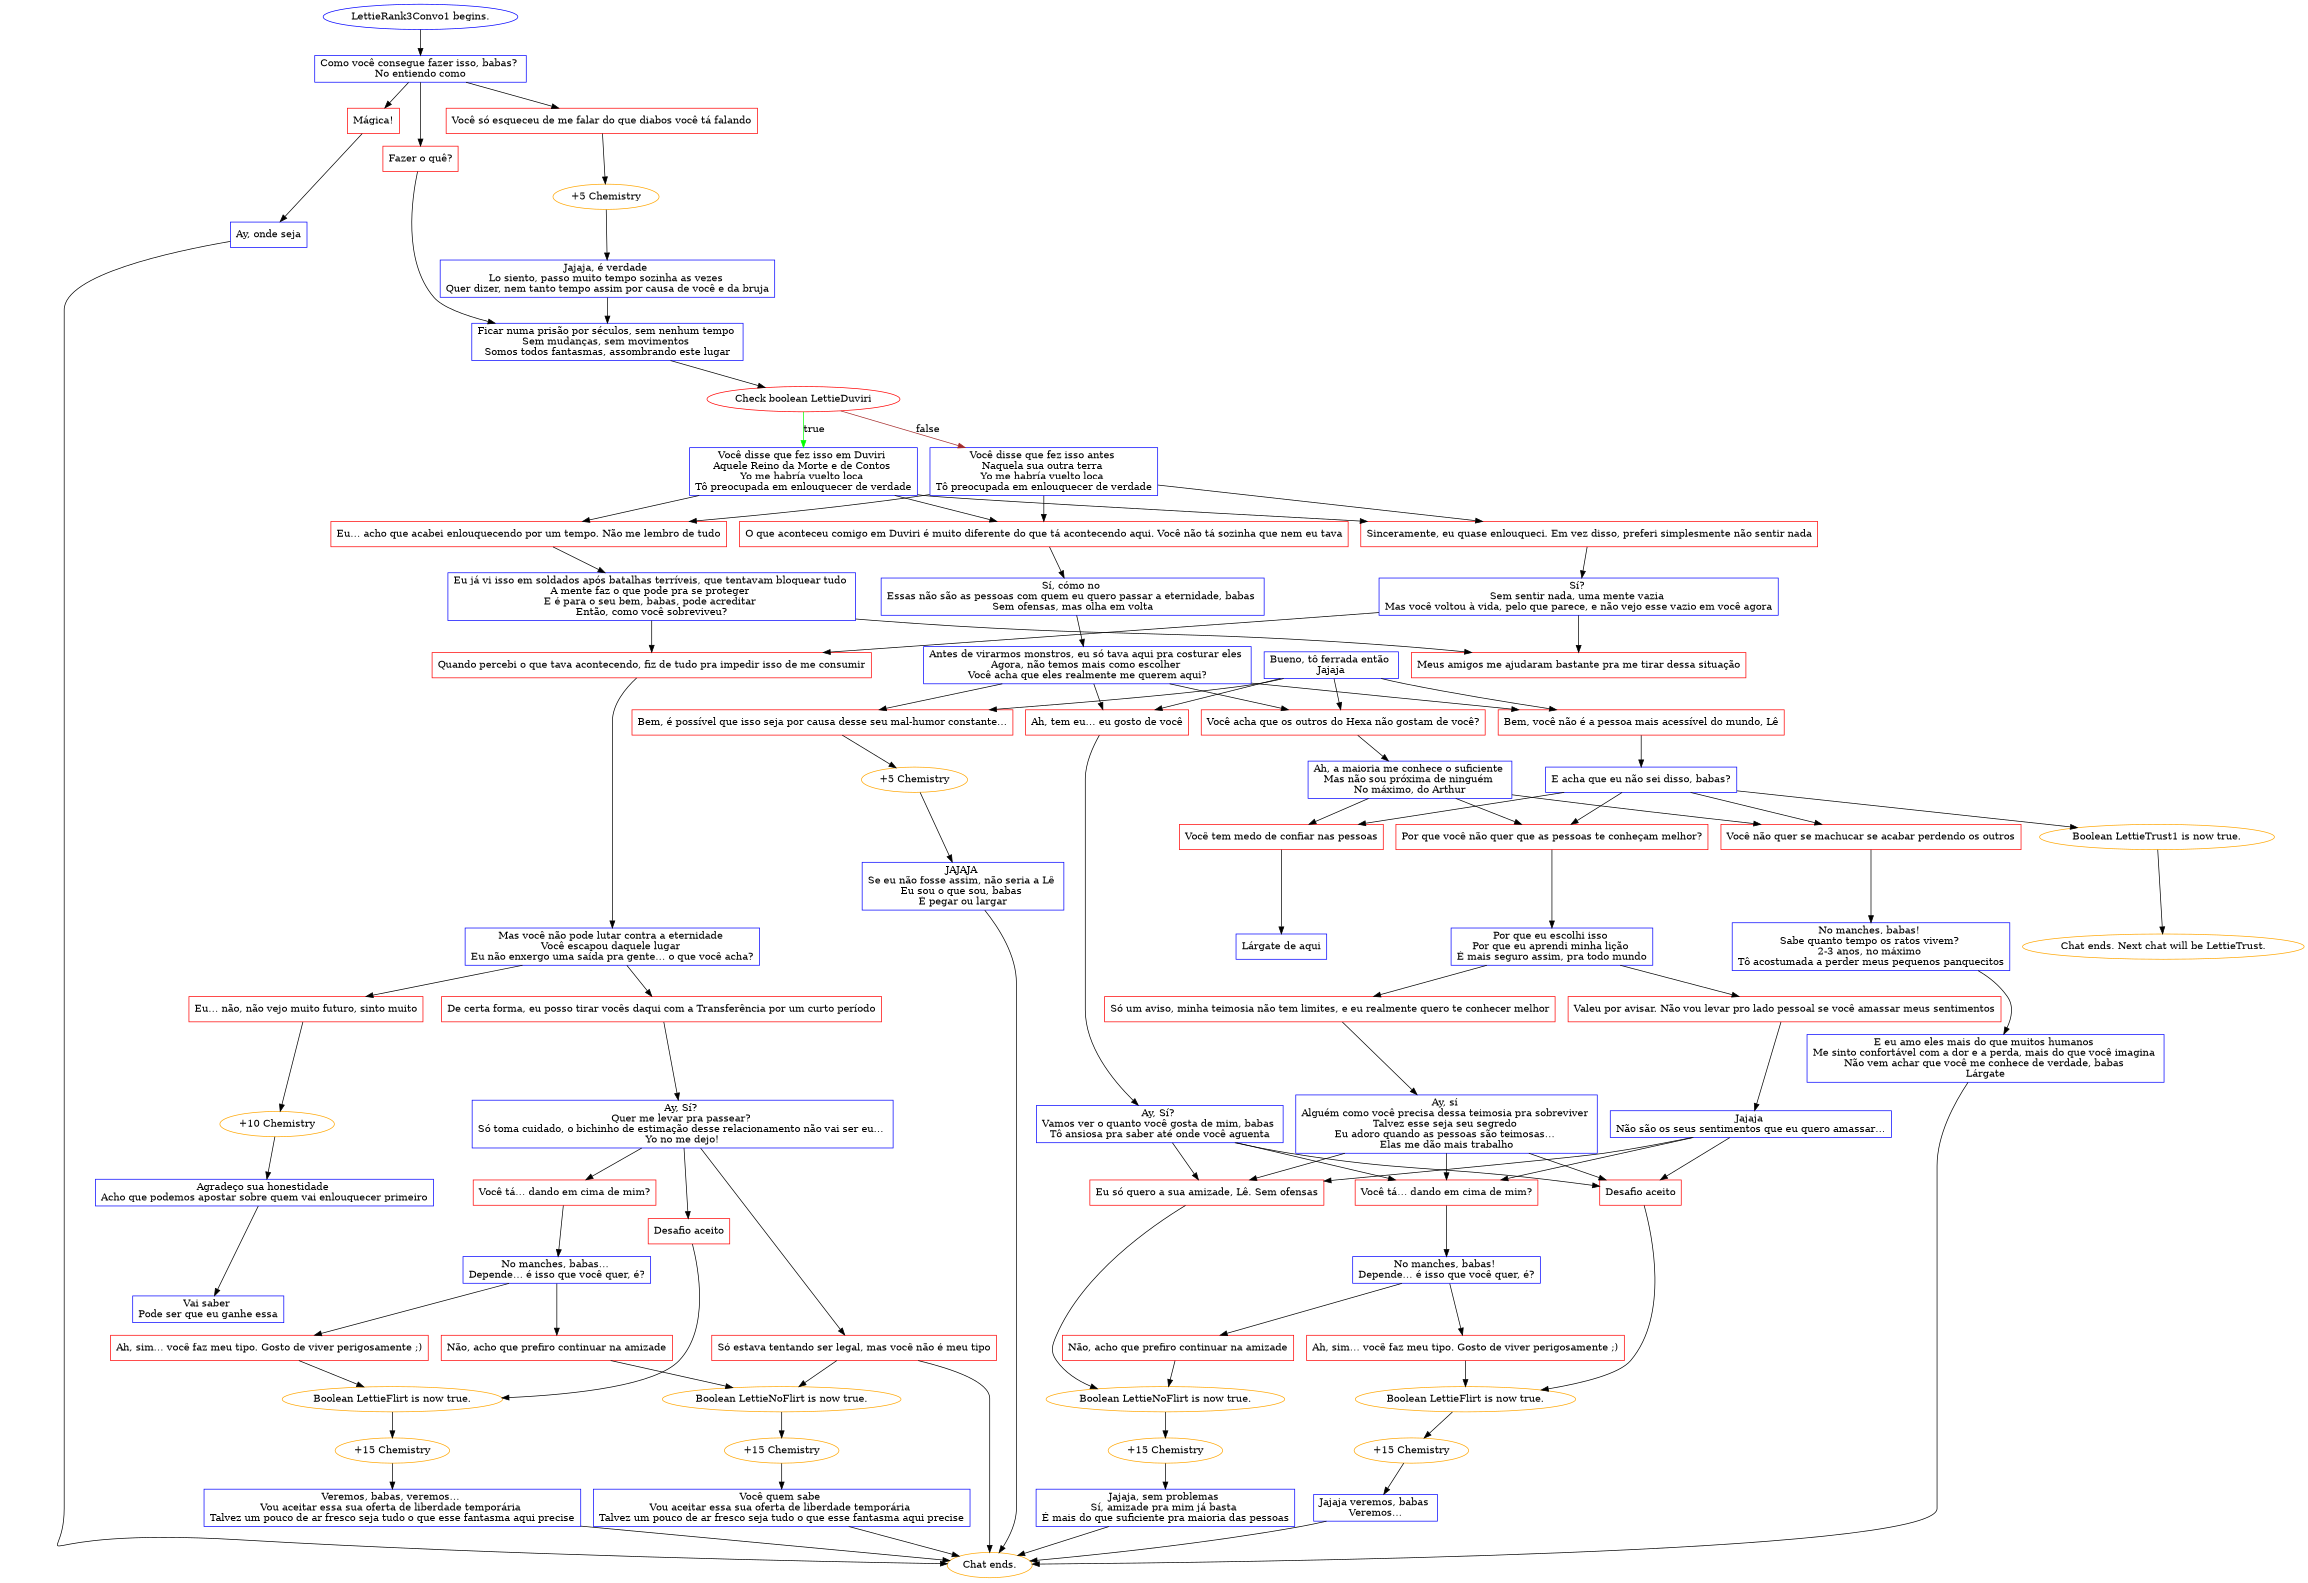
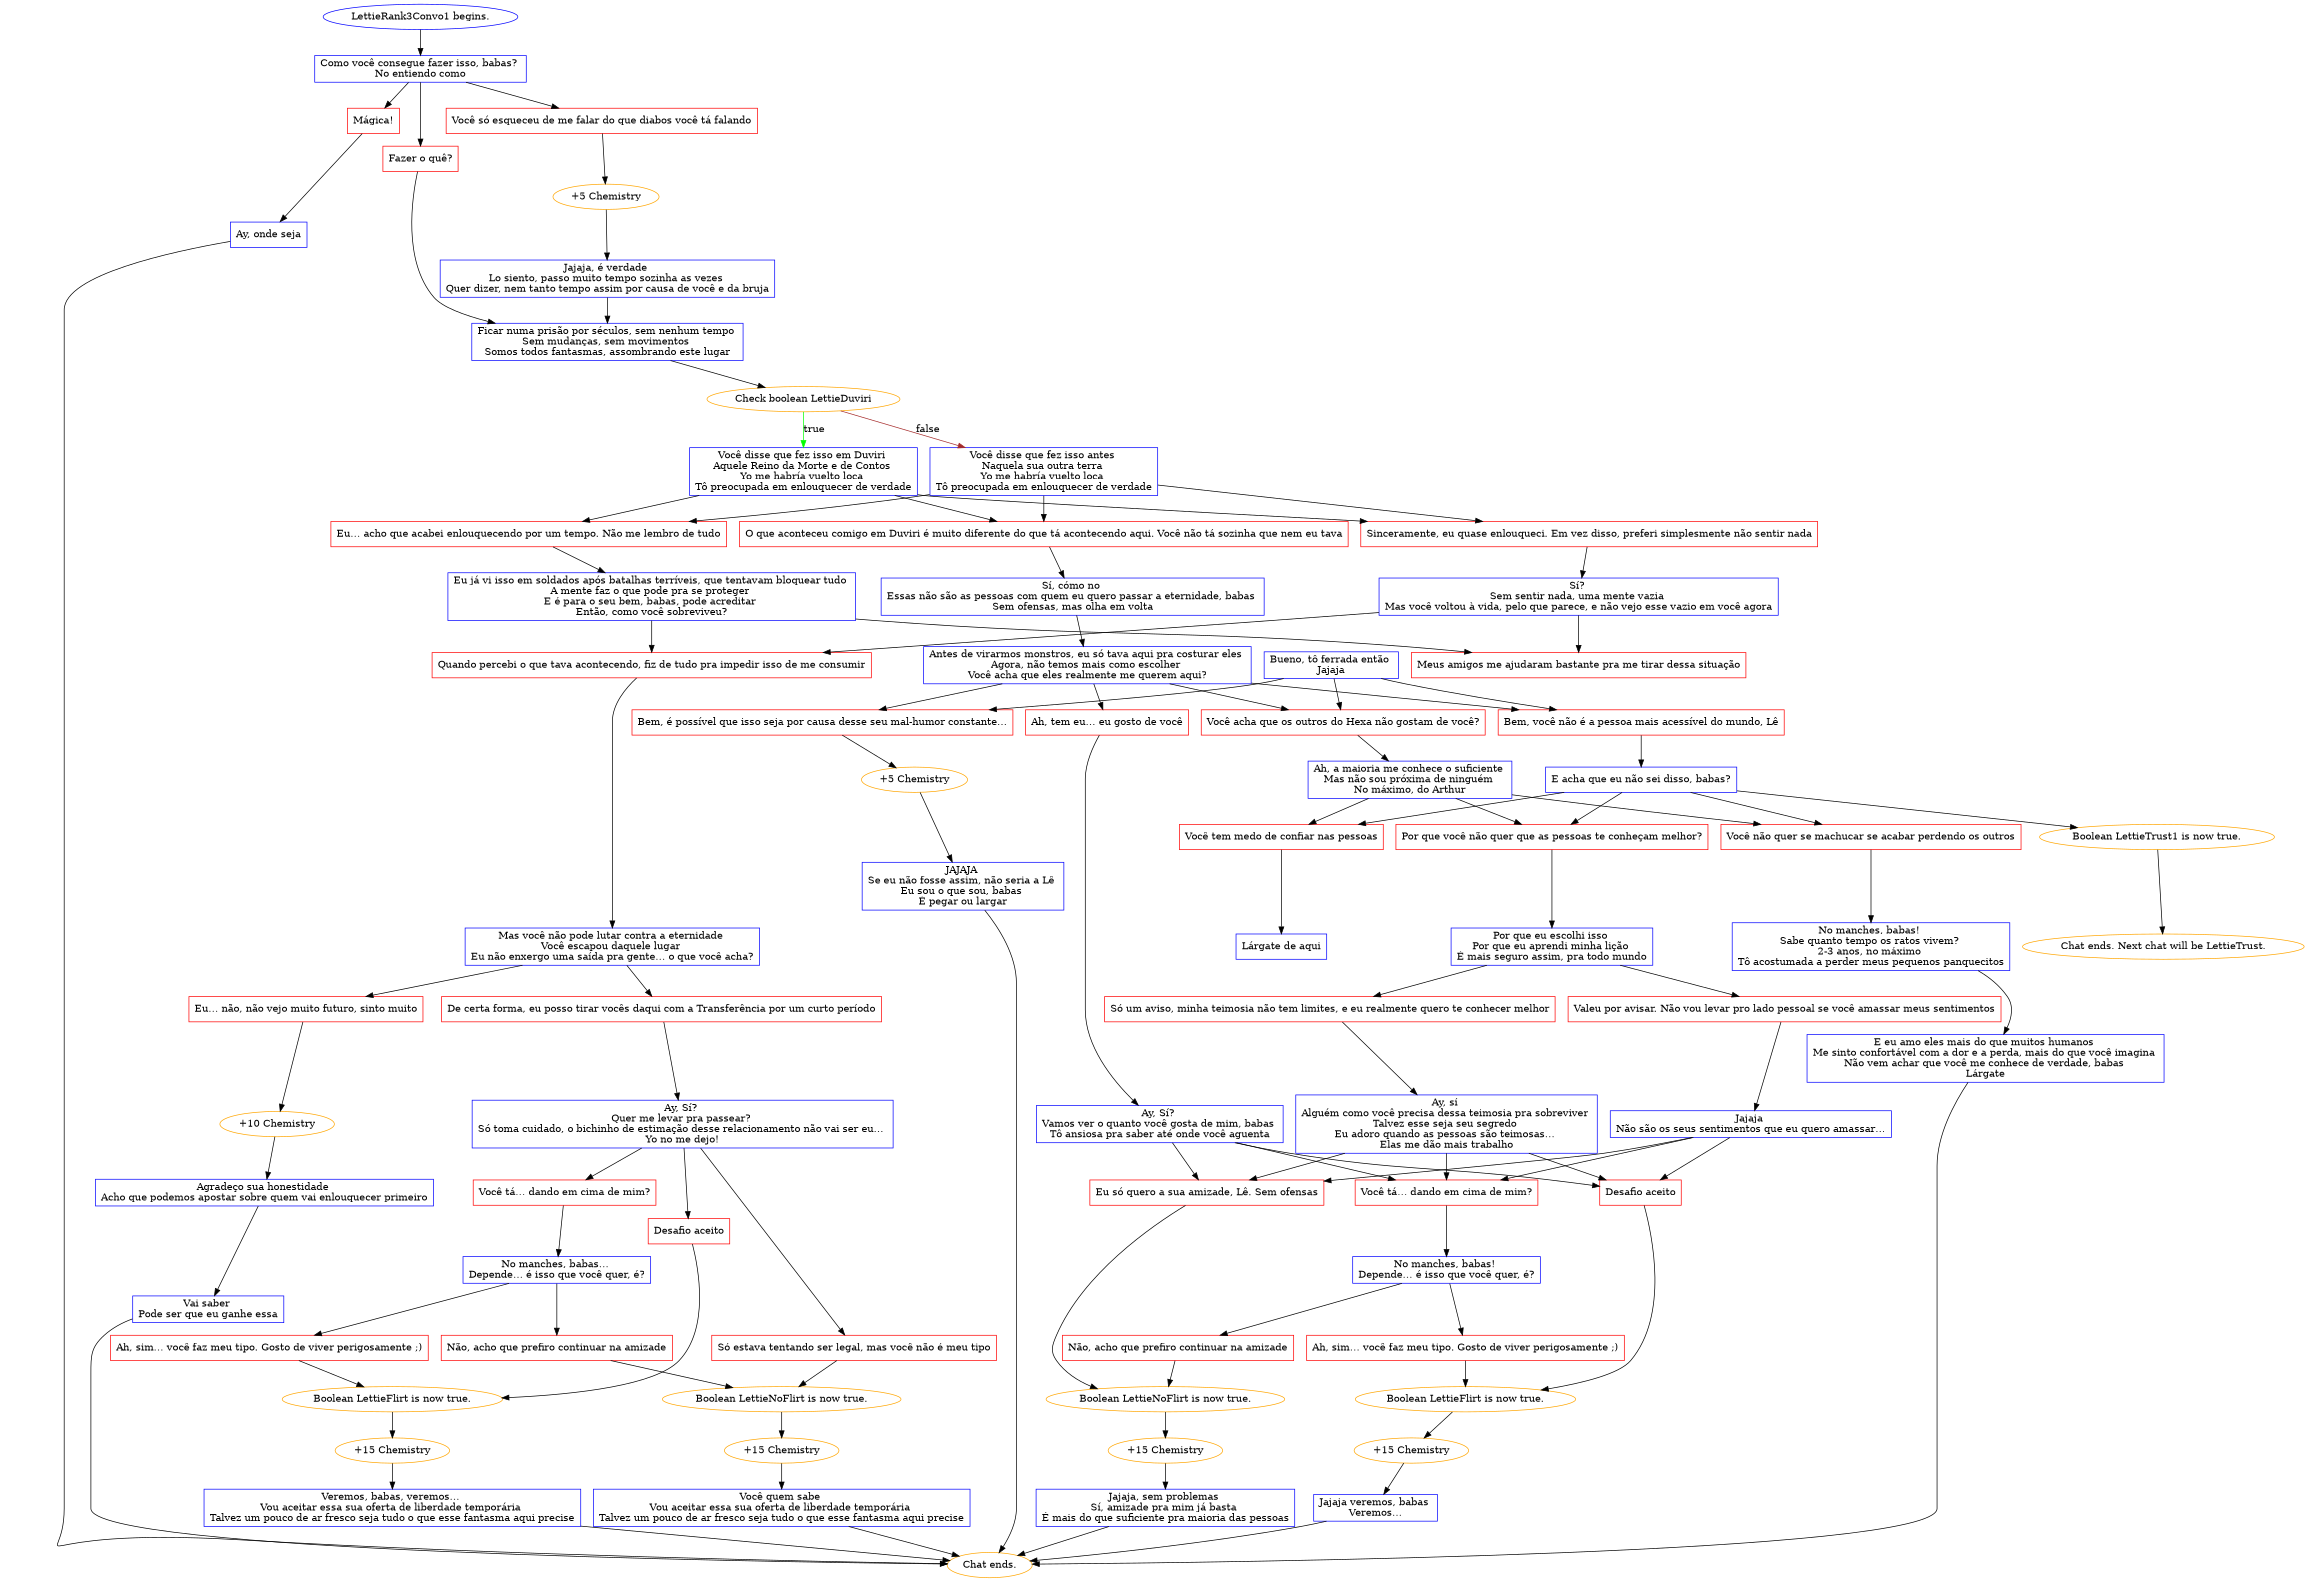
node "Check boolean LettieDuviri": color red -> orange
edge "Bueno, tô ferrada então Jajaja" -> "Ah, tem eu… eu gosto de você": removed
edge "Só estava tentando ser legal, mas você não é meu tipo" -> "Chat ends.": now "Vai saber Pode ser que eu ganhe essa" -> "Chat ends."
